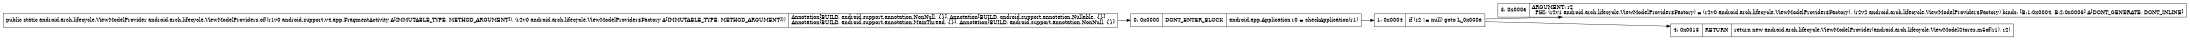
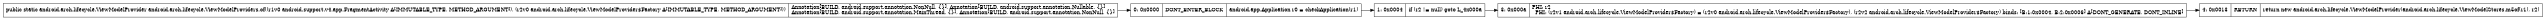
node "3: 0x000a": text "ARGUMENT: r2" -> "PHI: r2"
node "1: 0x0004": text "if (r2 != null) goto L_0x000a" -> "if (r2 != null) goto L_4x000a"
edge "1: 0x0004" -> "4: 0x0013": now "3: 0x000a" -> "4: 0x0013"
